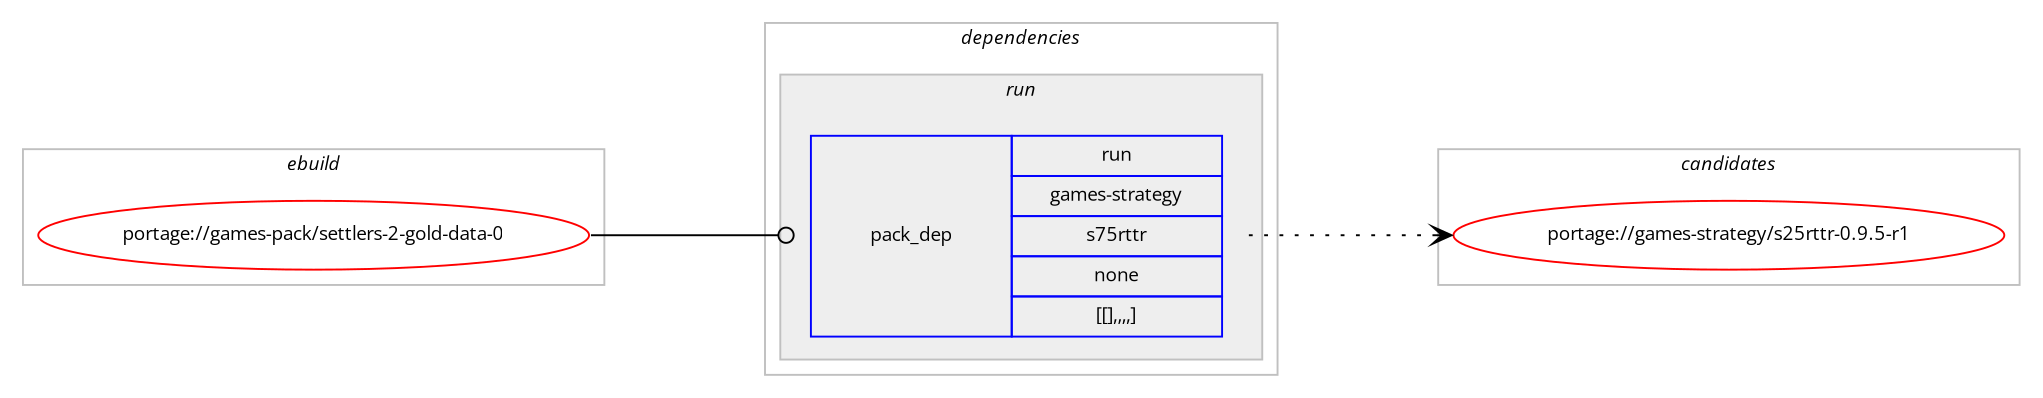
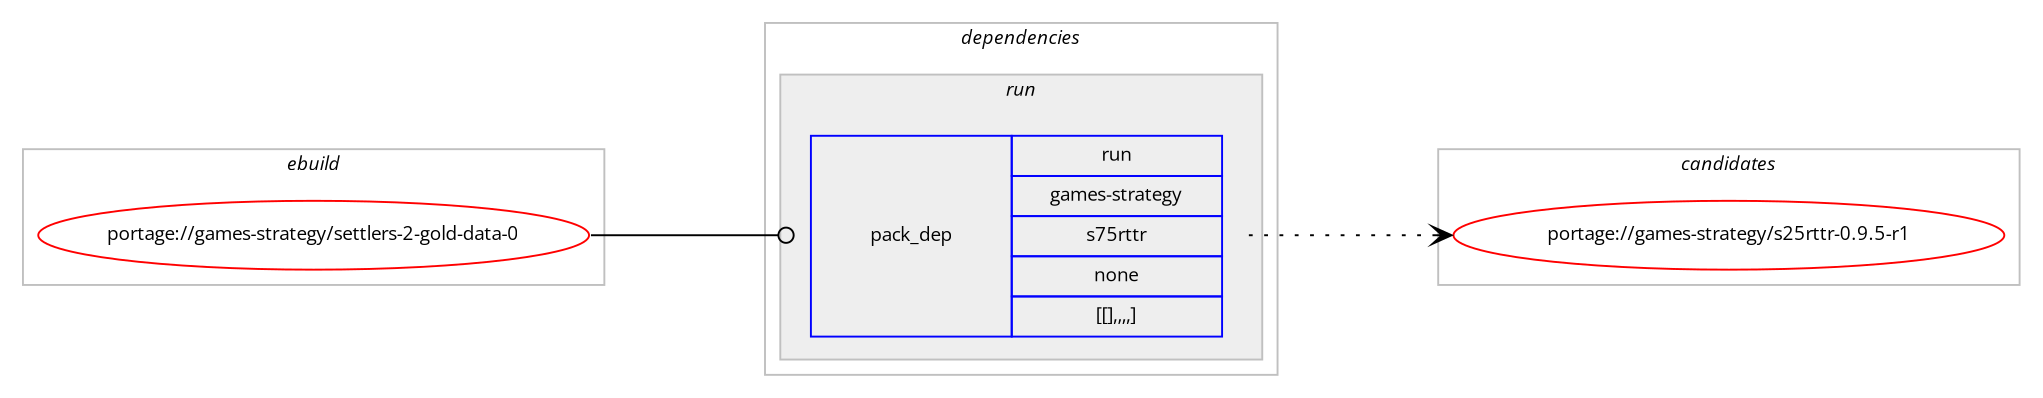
node "portage://games-pack/settlers-2-gold-data-0": label "portage://games-pack/settlers-2-gold-data-0" -> "portage://games-strategy/settlers-2-gold-data-0"
